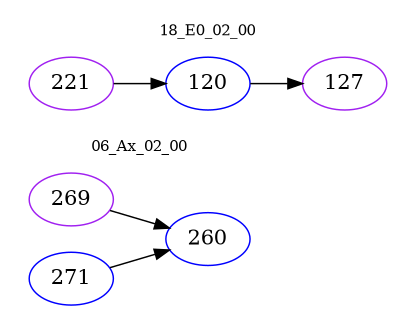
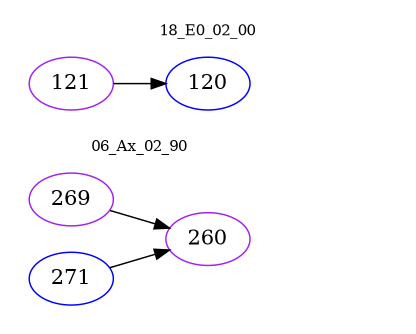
node "221": label "221" -> "121"
node "127": removed
cluster "06_Ax_02_00": label "06_Ax_02_00" -> "06_Ax_02_90"
node "260": color blue -> purple
